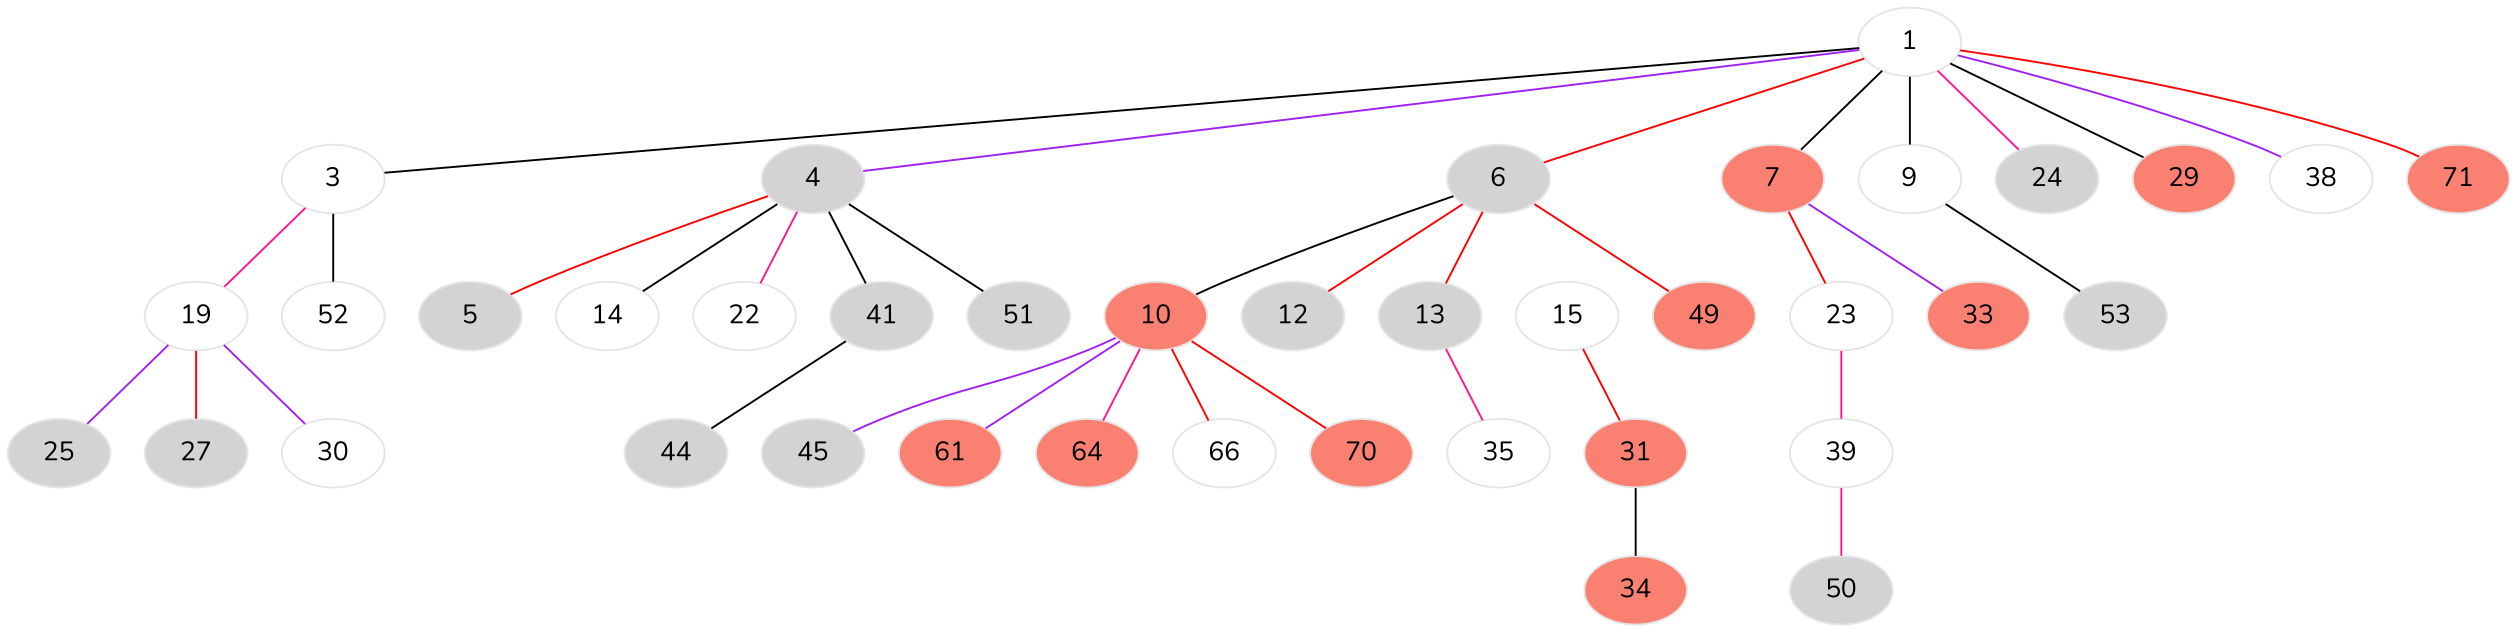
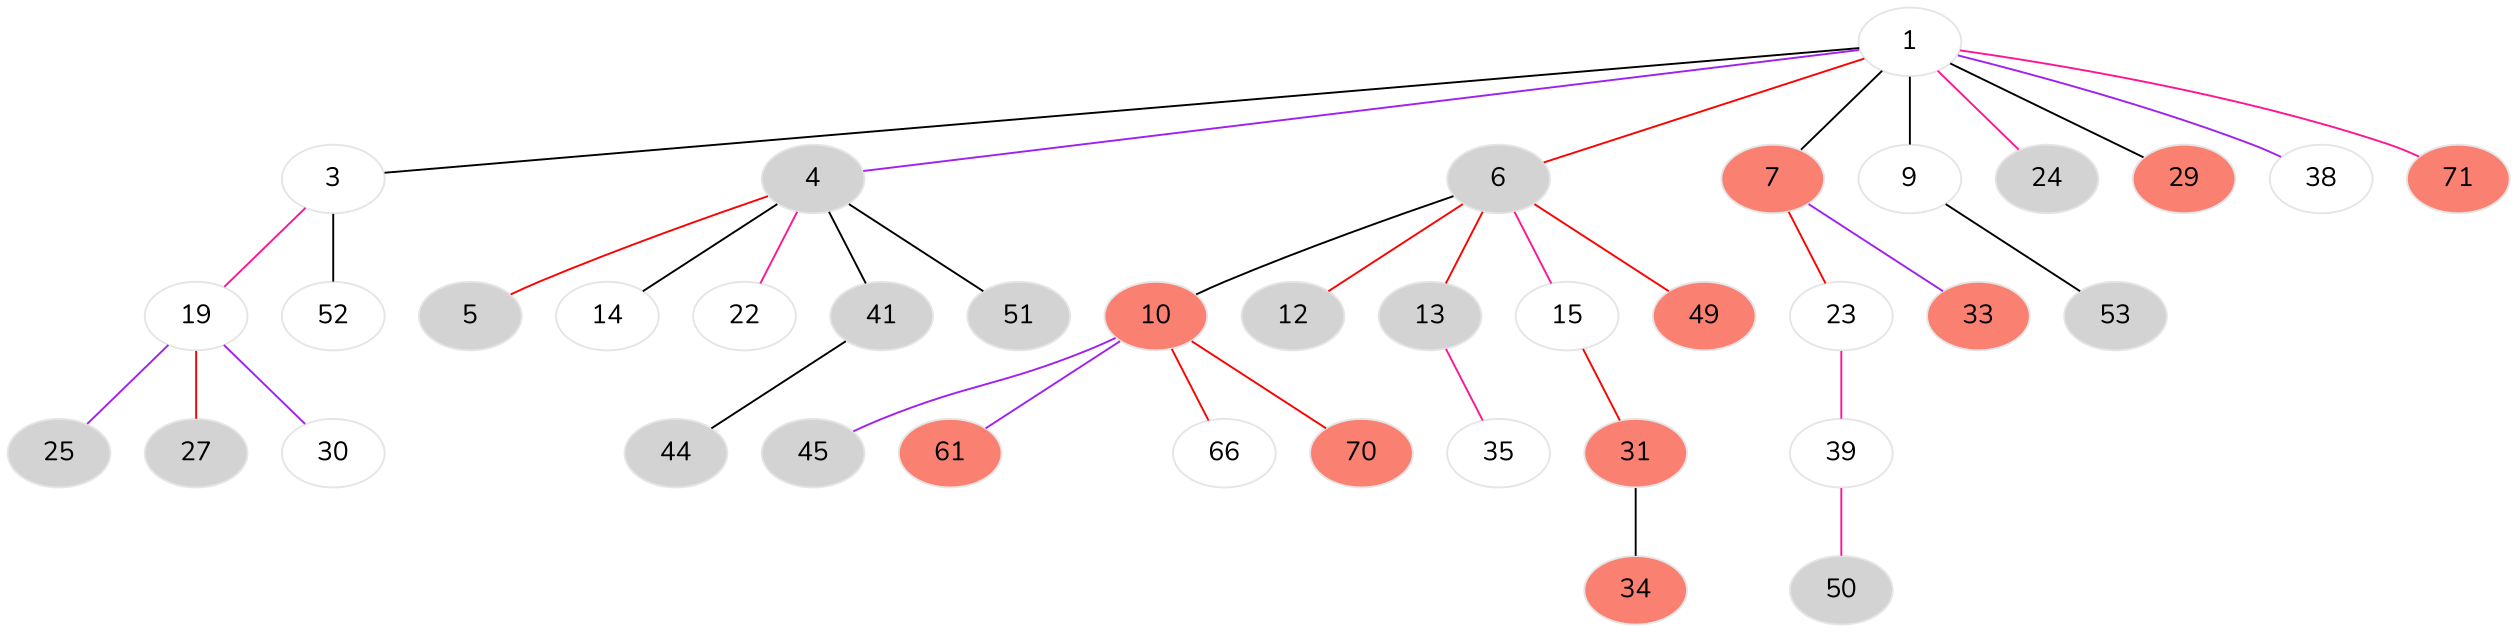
edge "1" -- "71": color red -> deeppink
edge "6" -- "15": added
node "64": removed
